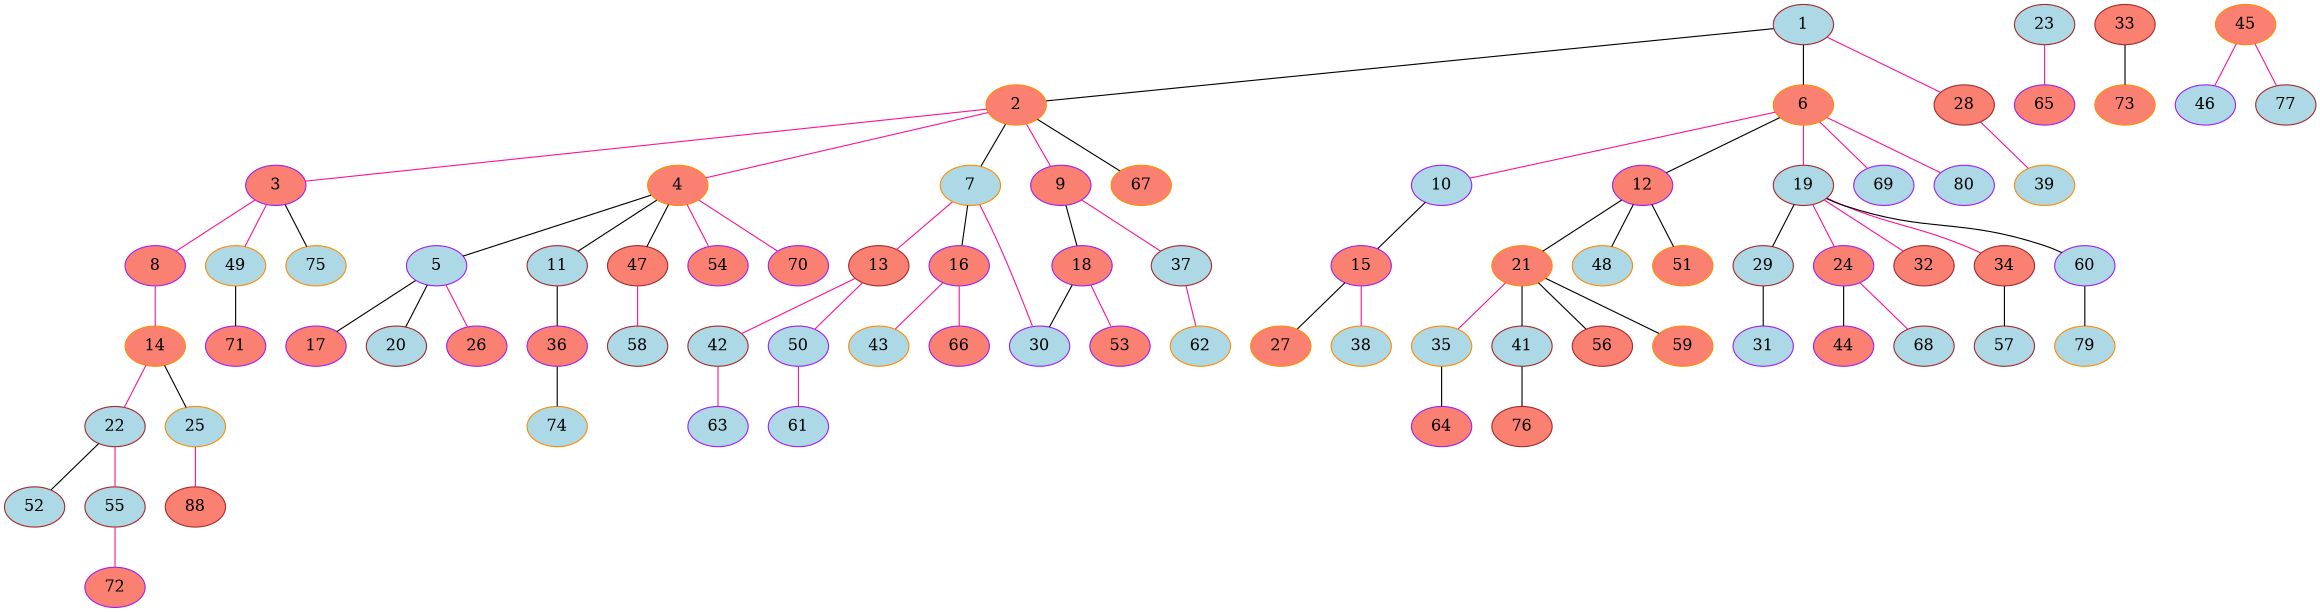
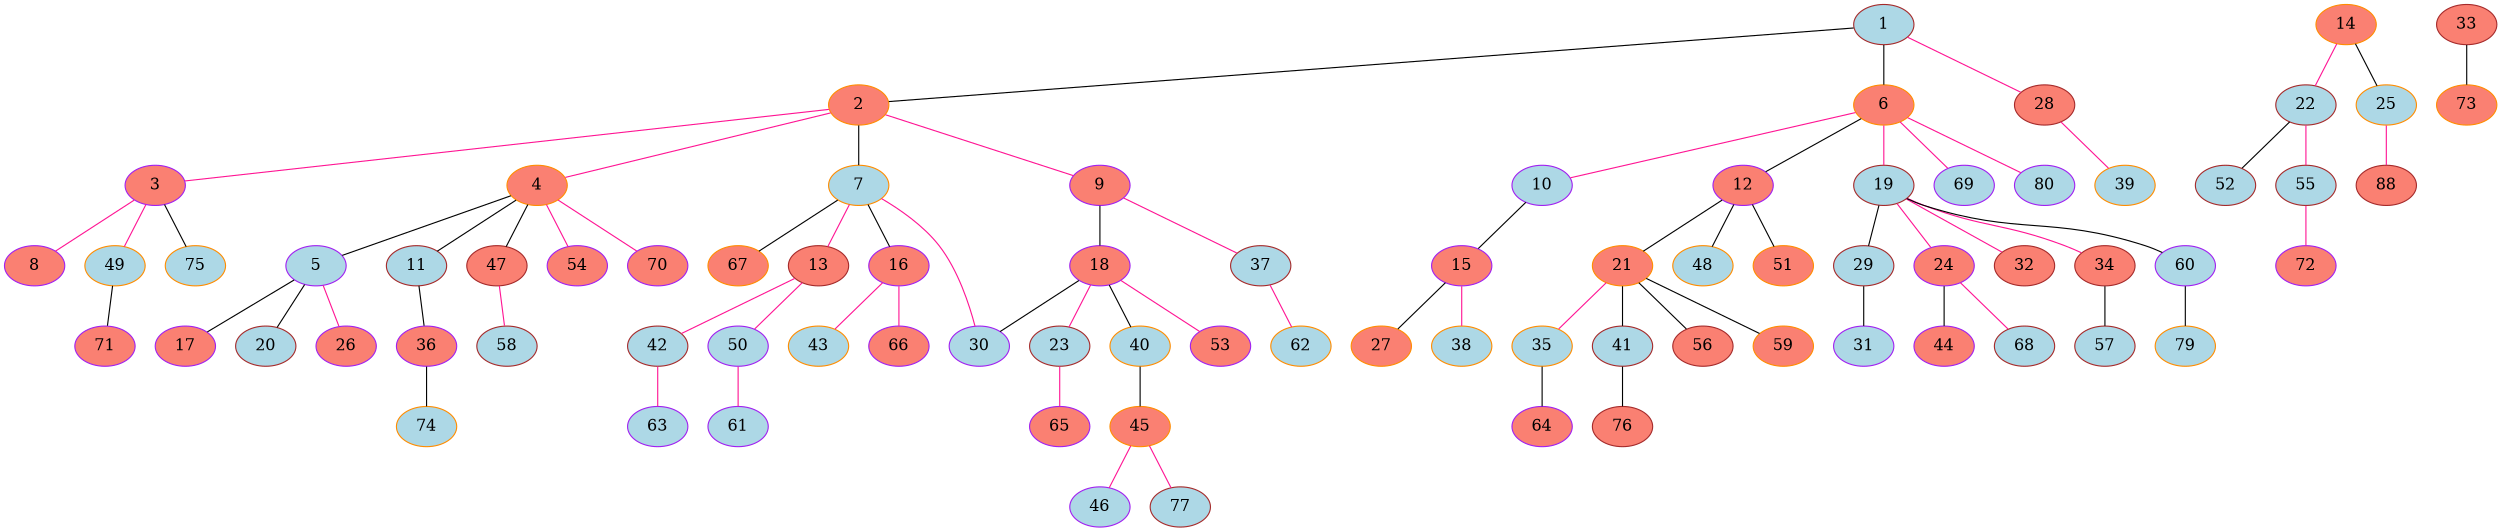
edge "2" -- "67": now "7" -- "67"
edge "8" -- "14": removed
edge "18" -- "23": added
node "40": added
